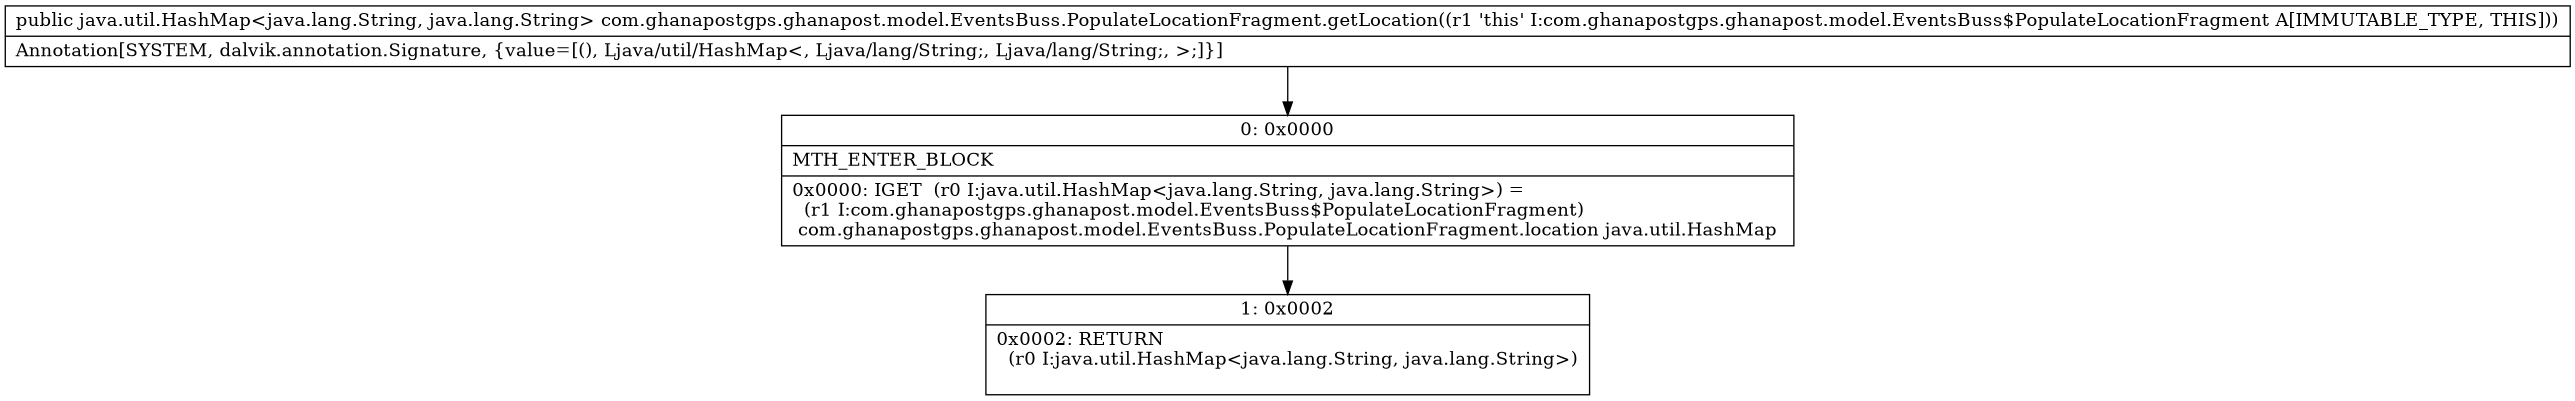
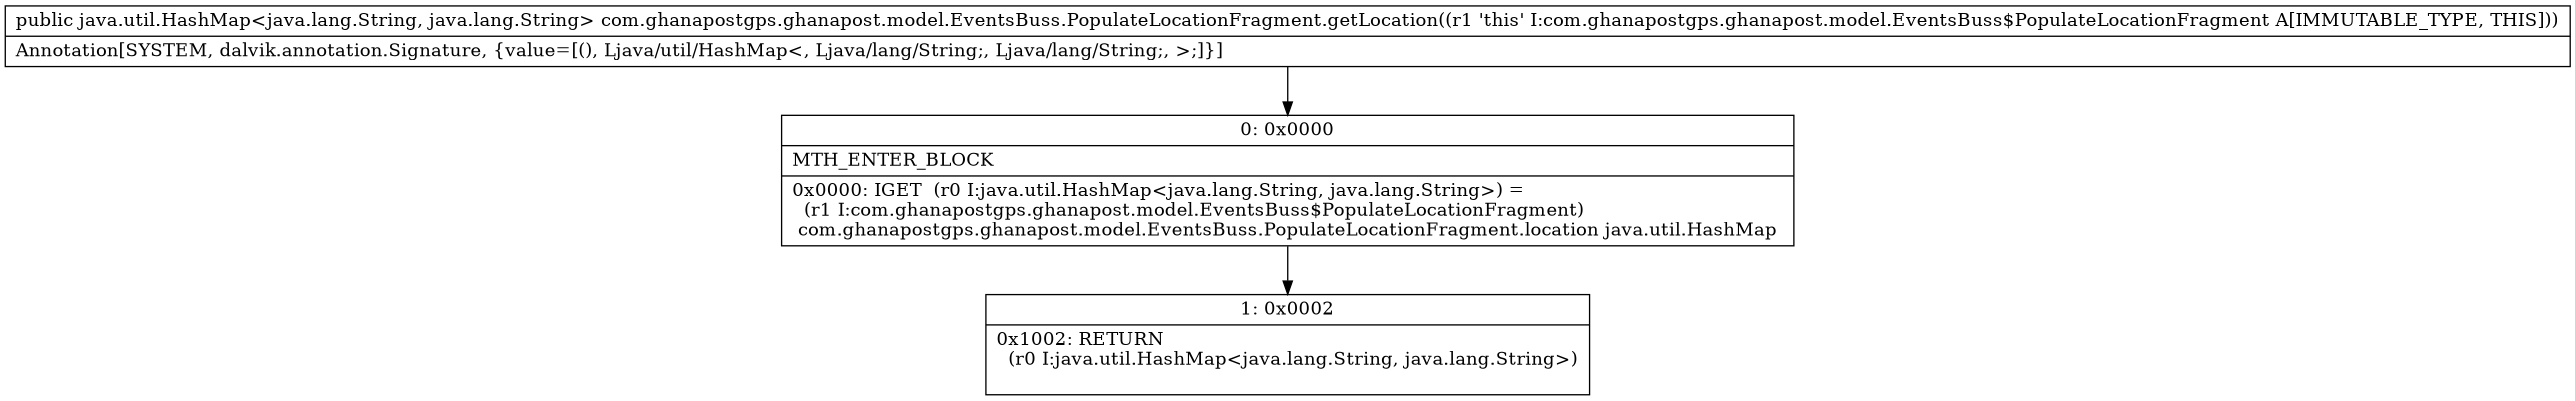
node "1: 0x0002": text "0x0002: RETURN" -> "0x1002: RETURN"
